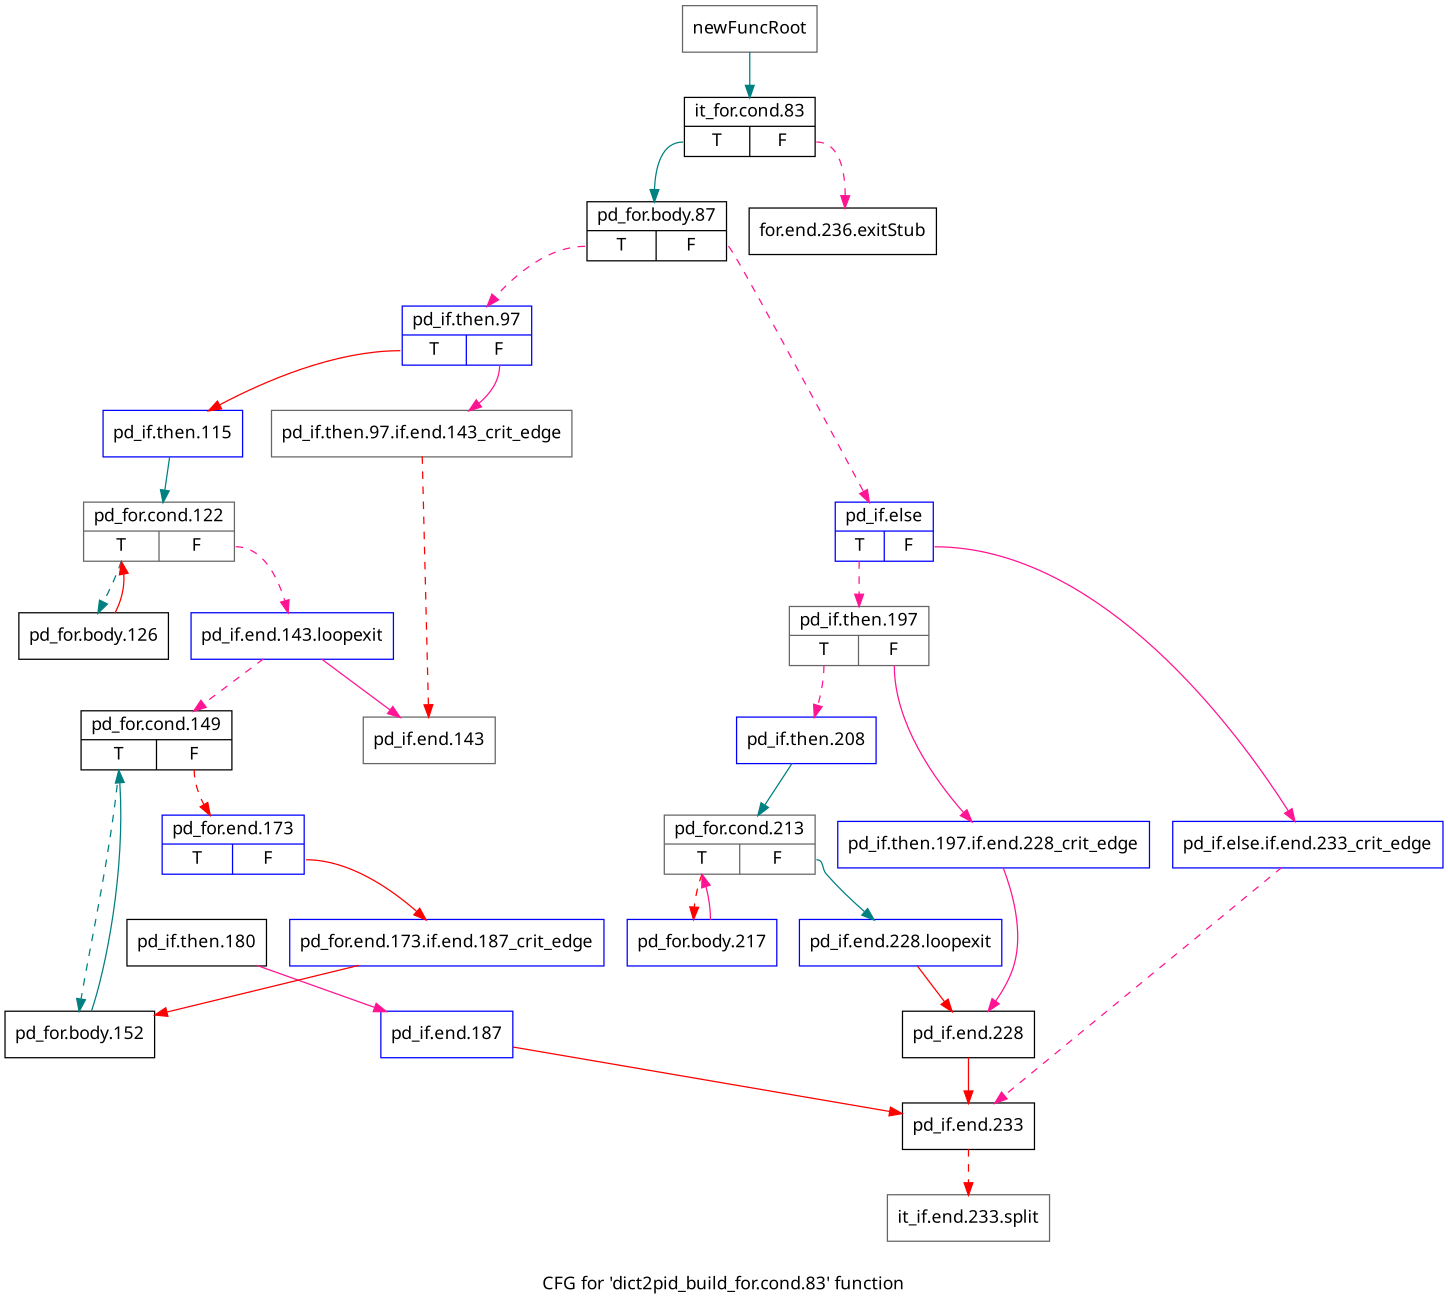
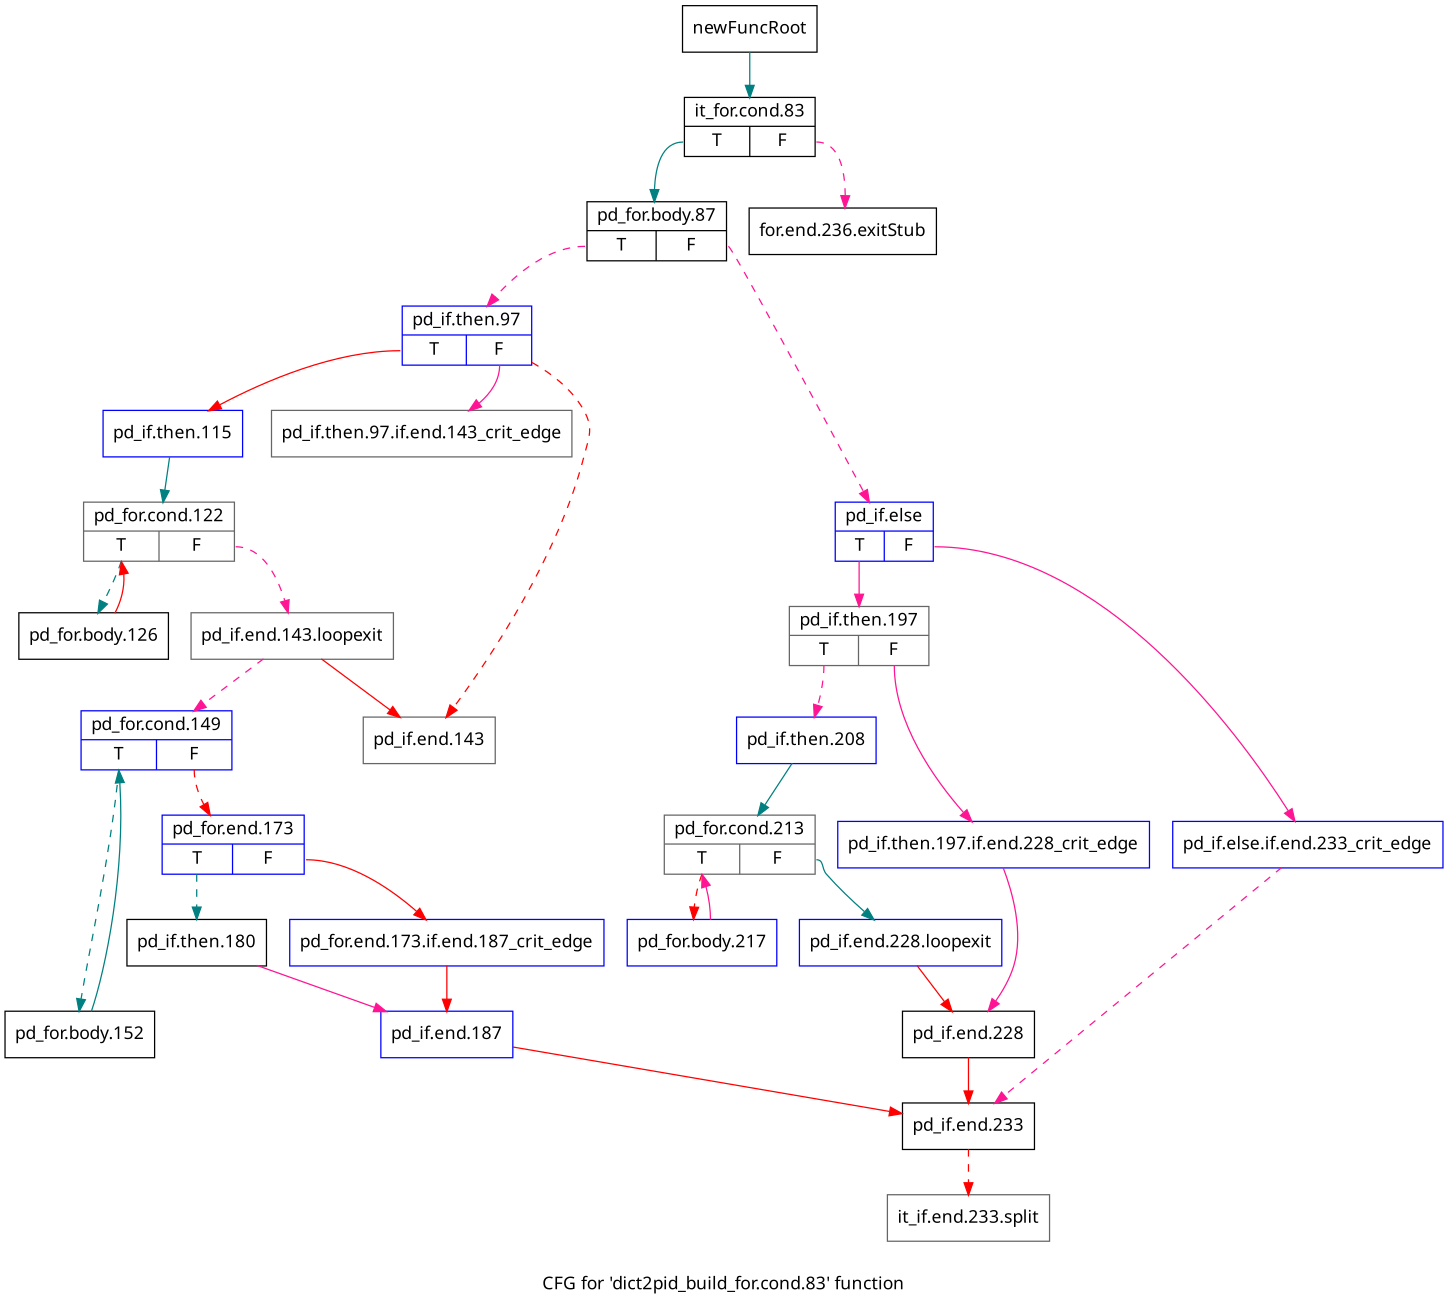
node "newFuncRoot": color gray40 -> black
edge "pd_if.else" -> "pd_if.then.197": style dashed -> solid
edge "pd_if.then.97.if.end.143_crit_edge" -> "pd_if.end.143": now "pd_if.then.97" -> "pd_if.end.143"
node "pd_if.end.143.loopexit": color blue -> gray40
edge "pd_if.end.143.loopexit" -> "pd_if.end.143": color deeppink -> red
node "pd_for.cond.149": color black -> blue
edge "pd_for.end.173" -> "pd_if.then.180": added
edge "pd_for.end.173.if.end.187_crit_edge" -> "pd_for.body.152": now "pd_for.end.173.if.end.187_crit_edge" -> "pd_if.end.187"
